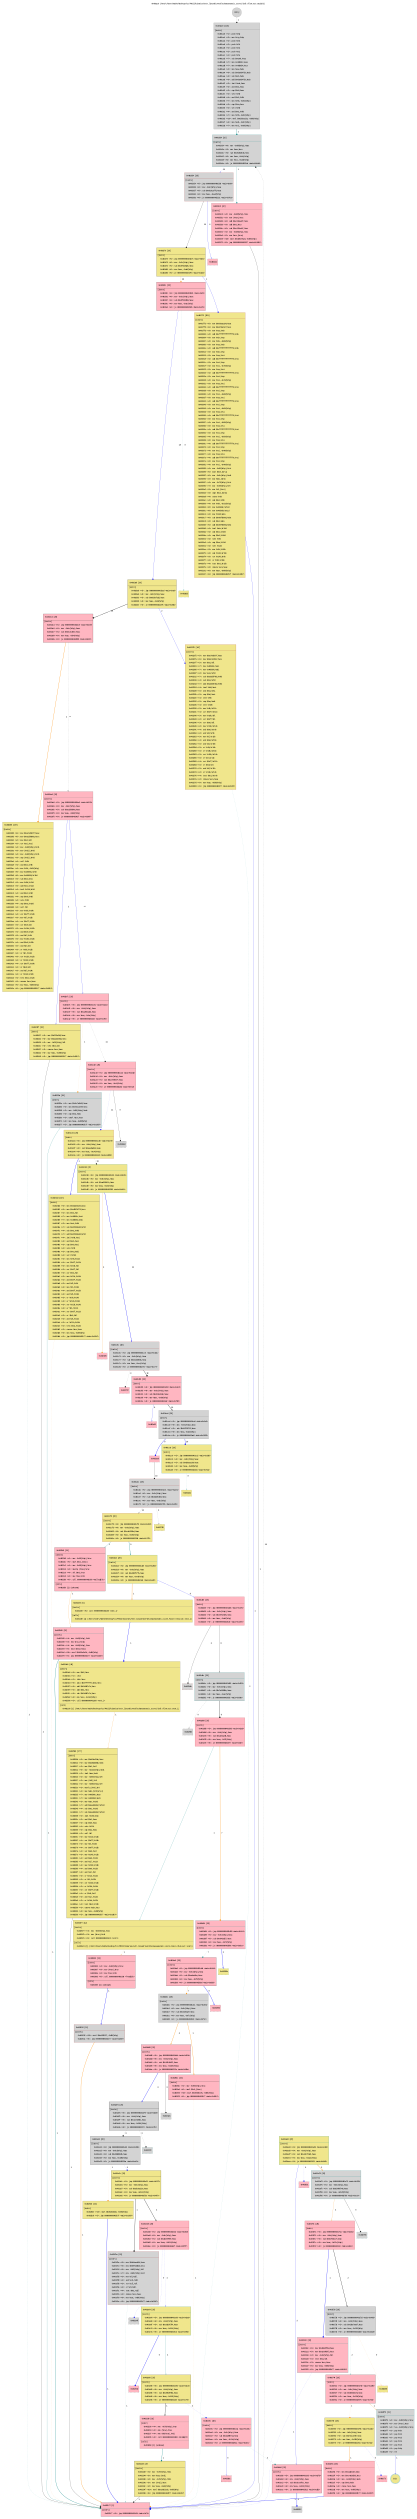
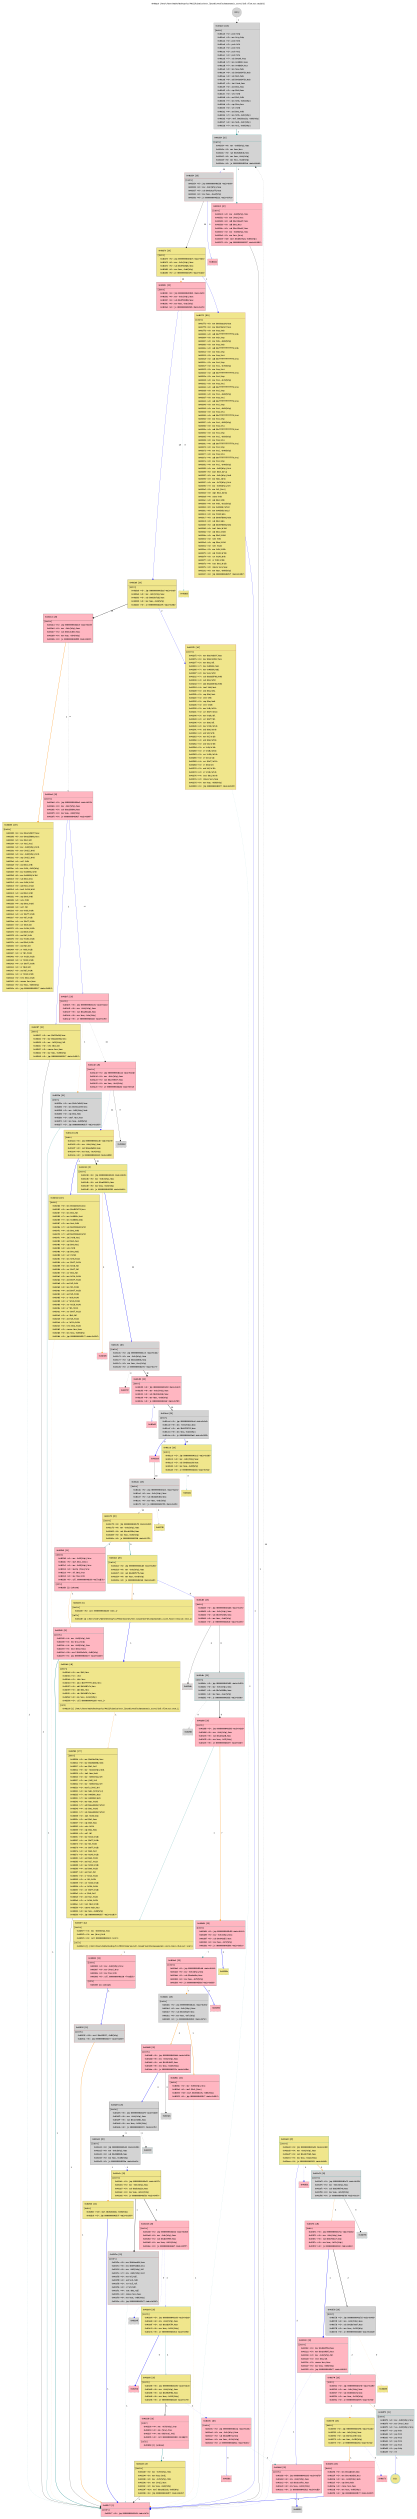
edge "0x401c34 [28]" -> "0x401c50 [28]": style dotted -> bold
